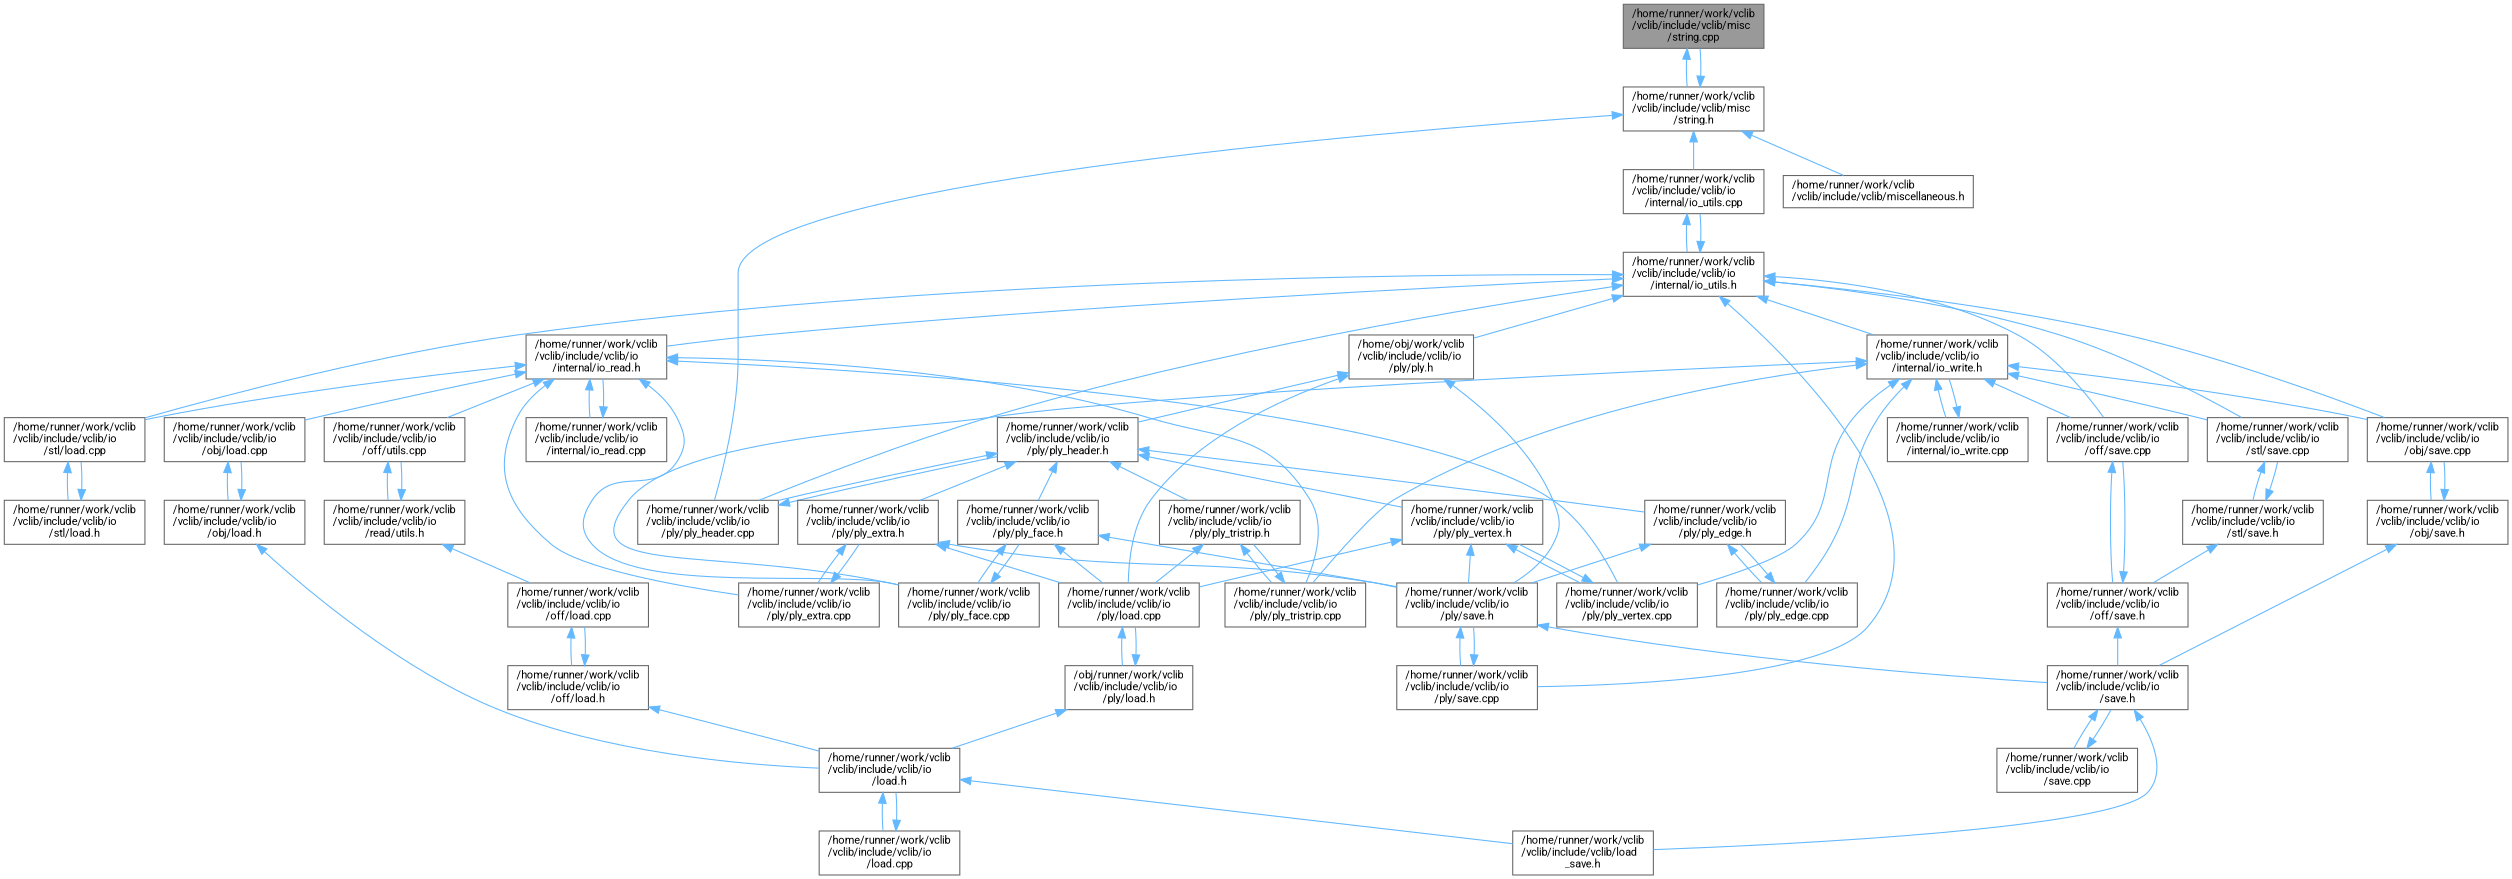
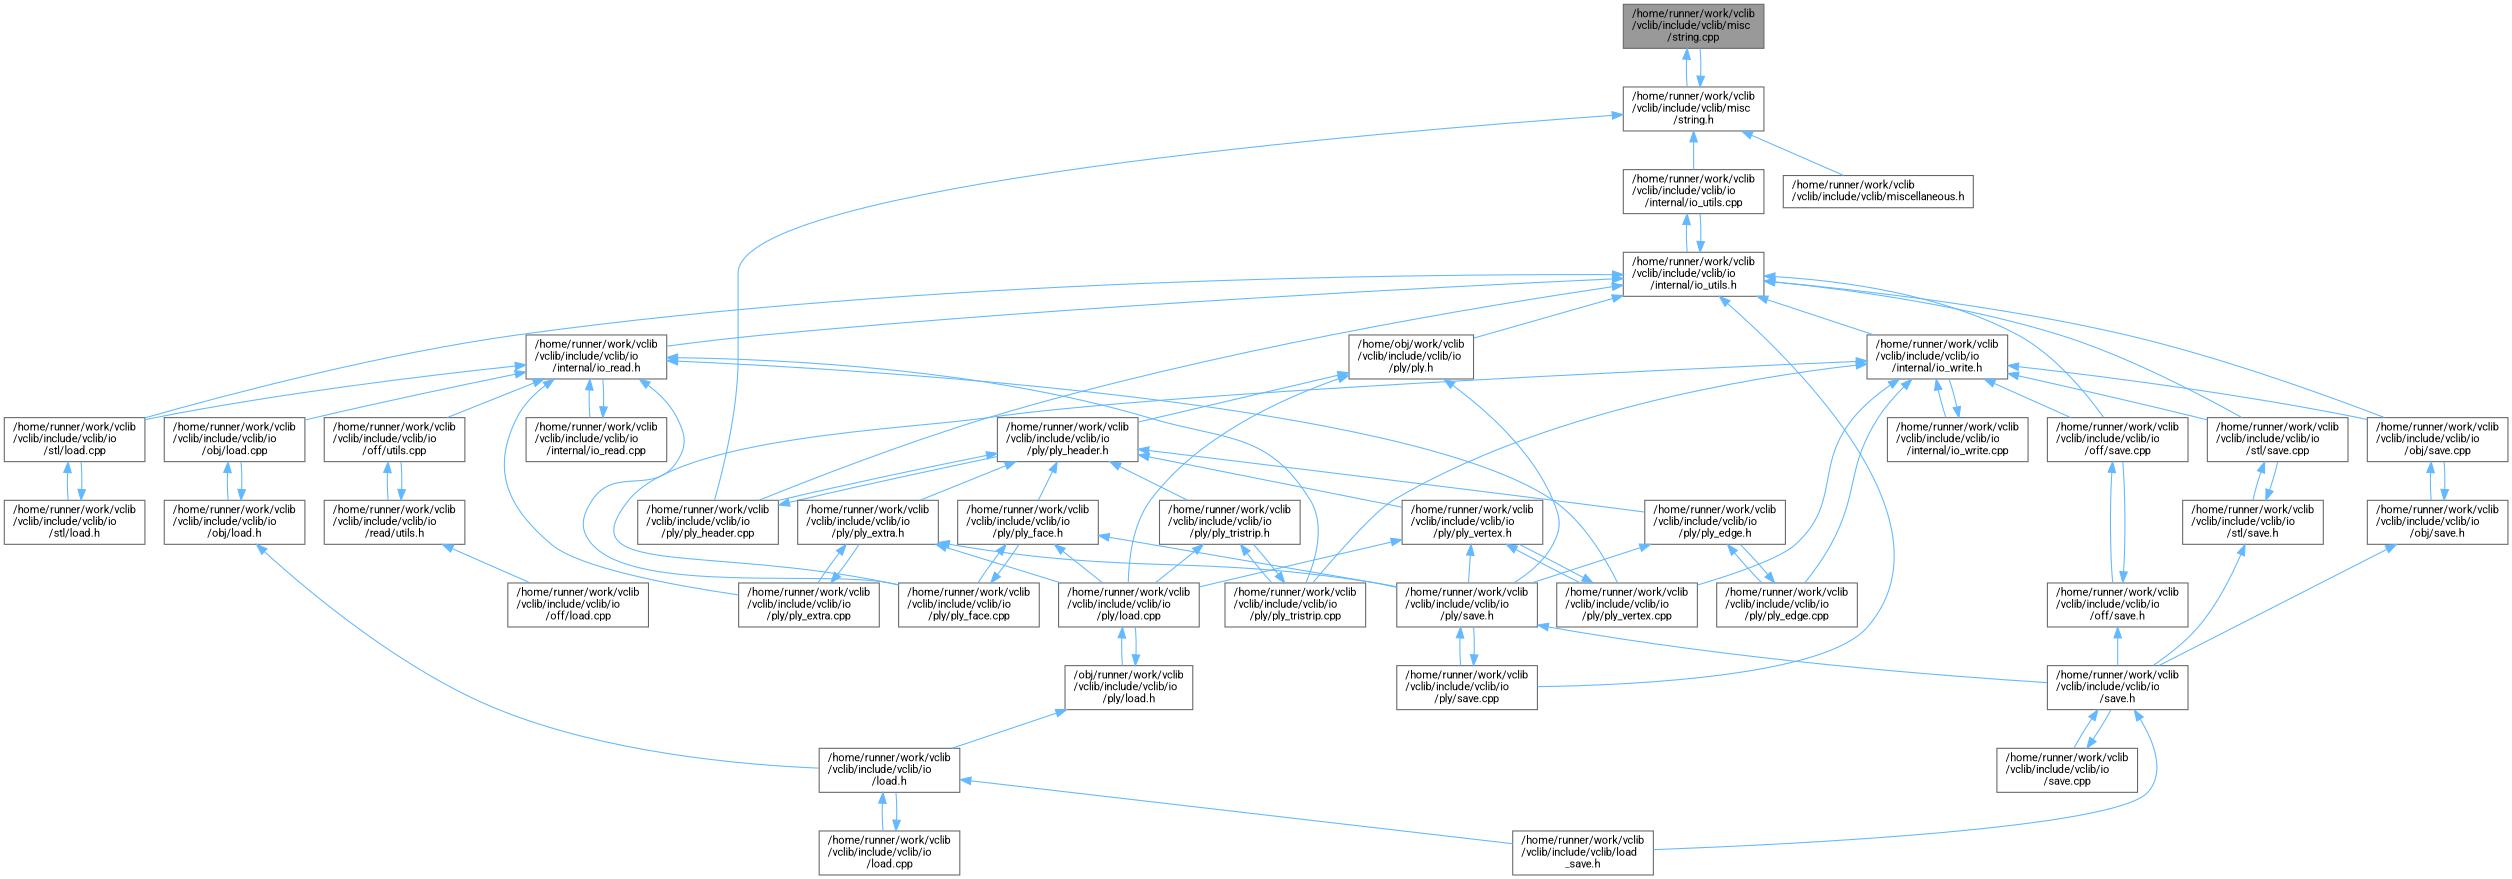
edge "/home/runner/work/vclib /vclib/include/vclib/io /off/save.h" -> "/home/runner/work/vclib /vclib/include/vclib/io /stl/save.h": now "/home/runner/work/vclib /vclib/include/vclib/io /save.h" -> "/home/runner/work/vclib /vclib/include/vclib/io /stl/save.h"
node "/home/runner/work/vclib /vclib/include/vclib/io /off/load.h": removed
